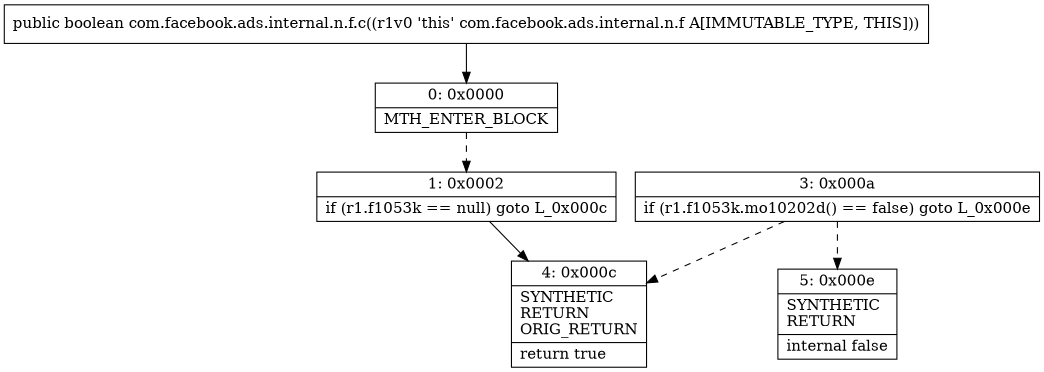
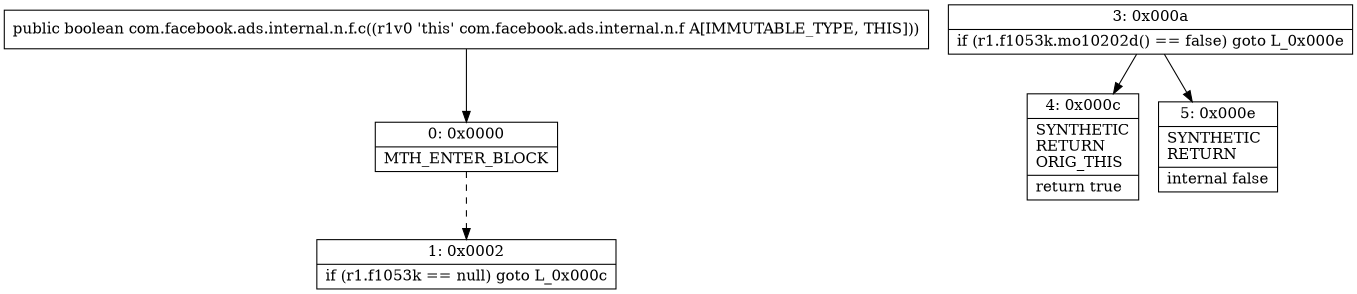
edge "1: 0x0002" -> "4: 0x000c": removed
edge "3: 0x000a" -> "5: 0x000e": style dashed -> solid
edge "3: 0x000a" -> "4: 0x000c": style dashed -> solid
node "4: 0x000c": text "ORIG_RETURN" -> "ORIG_THIS"
